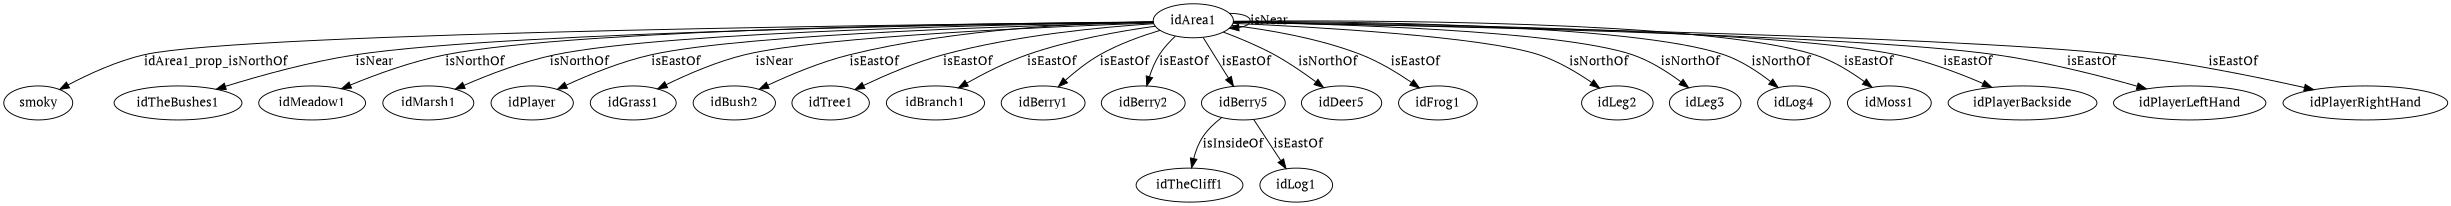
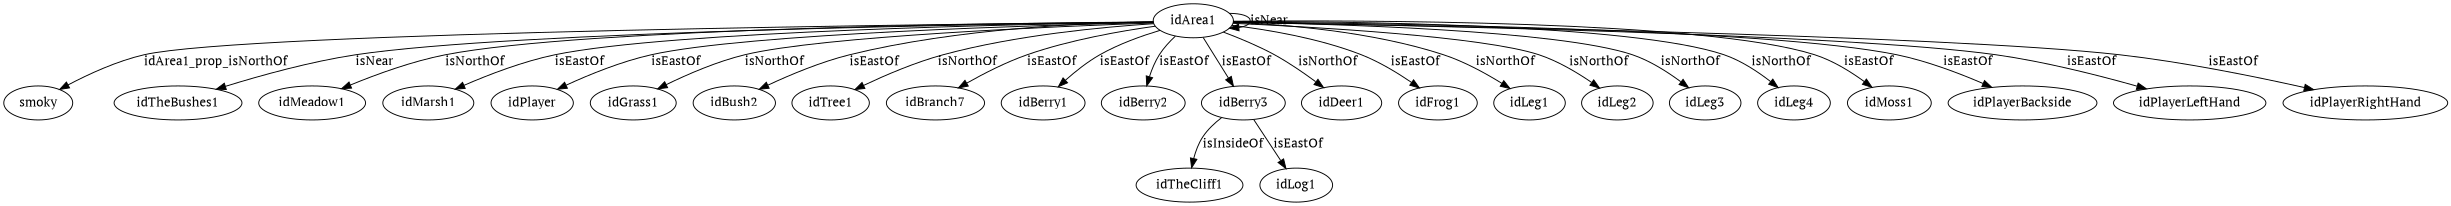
edge "idArea1" -> "idMarsh1": label "isNorthOf" -> "isEastOf"
edge "idArea1" -> "idGrass1": label "isNear" -> "isNorthOf"
edge "idArea1" -> "idTree1": label "isEastOf" -> "isNorthOf"
node "idBranch1": label "idBranch1" -> "idBranch7"
node "idBerry5": label "idBerry5" -> "idBerry3"
node "idDeer5": label "idDeer5" -> "idDeer1"
node "idLeg1": added
node "idLog4": label "idLog4" -> "idLeg4"
